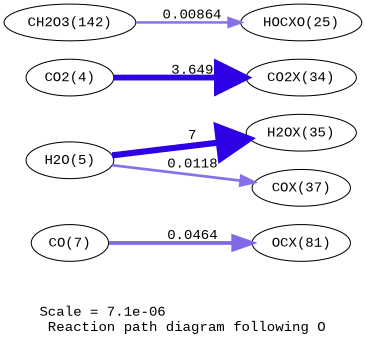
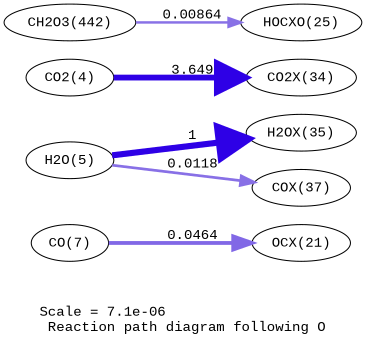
node "CH2O3(142)": label "CH2O3(142)" -> "CH2O3(442)"
edge "H2O(5)" -> "H2OX(35)": label " 7" -> " 1"
node "OCX(81)": label "OCX(81)" -> "OCX(21)"
